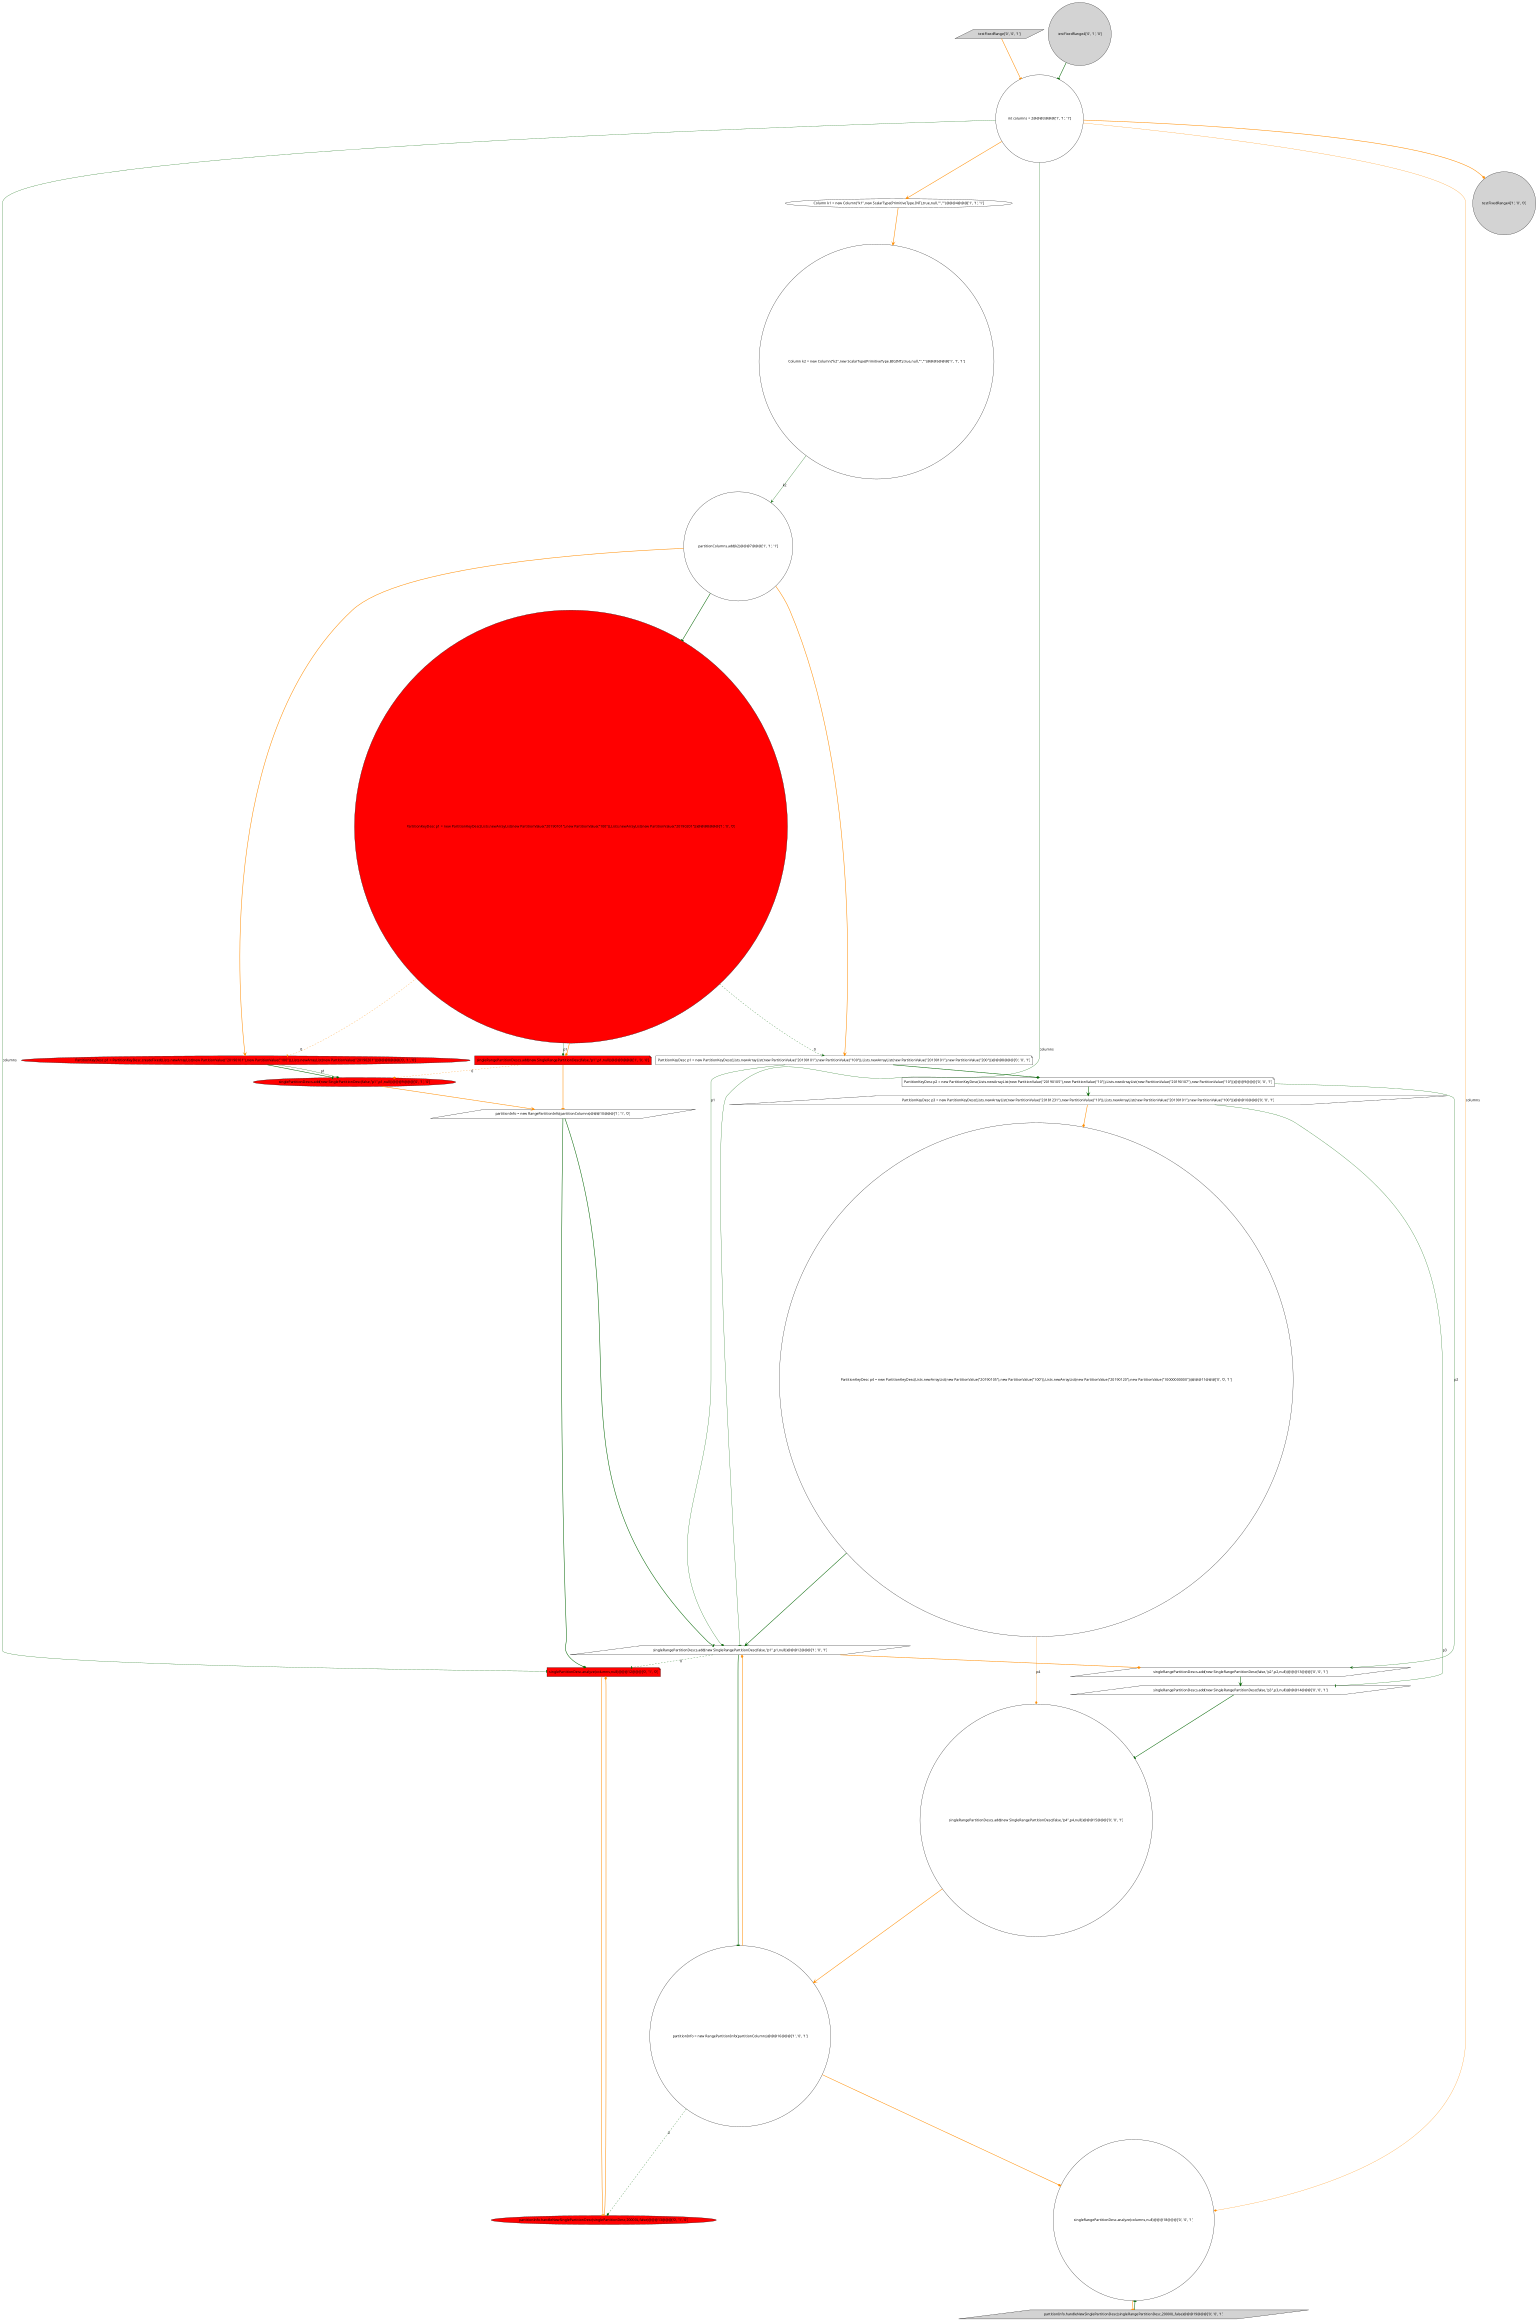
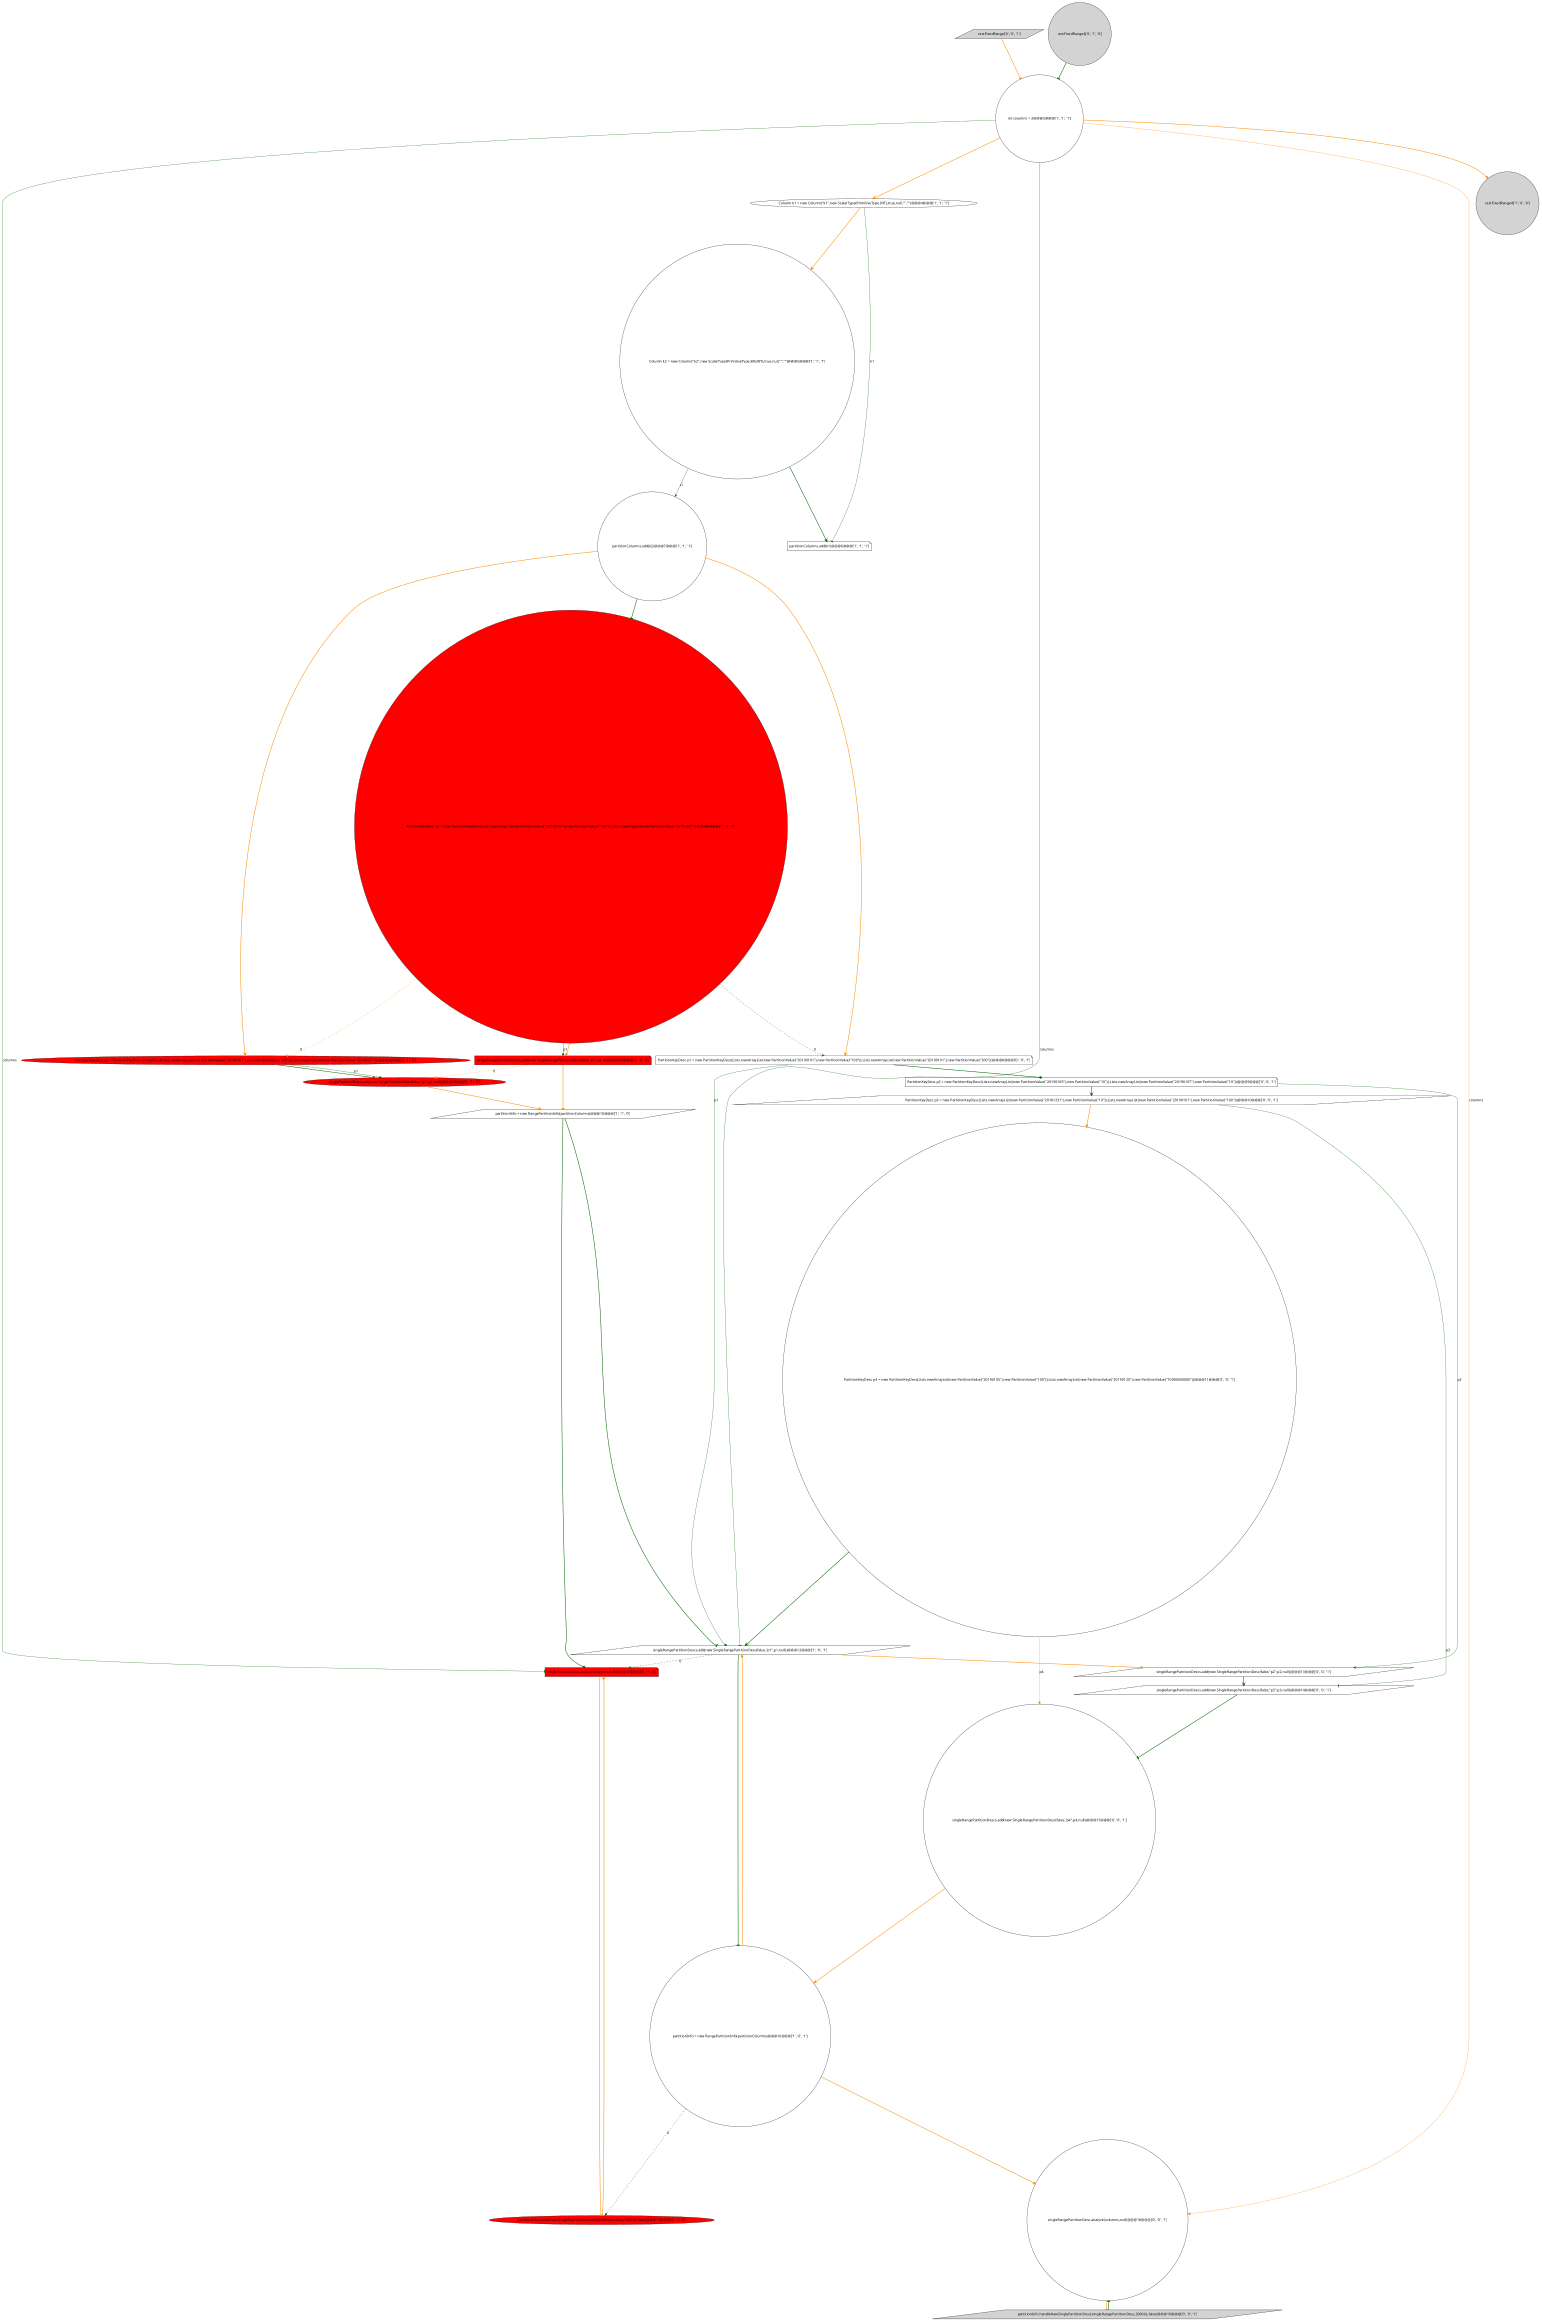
node "partitionColumns.add(k1)@@@6@@@['1', '1', '1']": added
